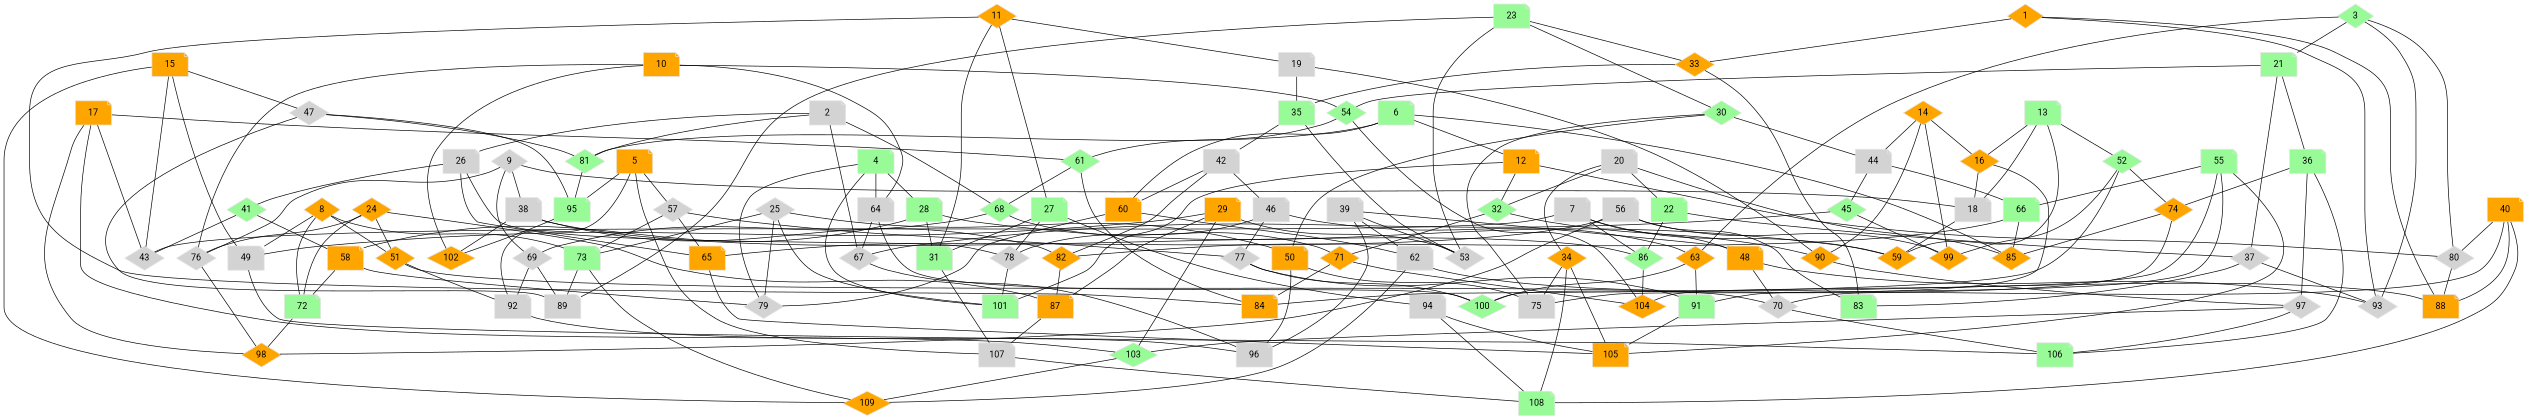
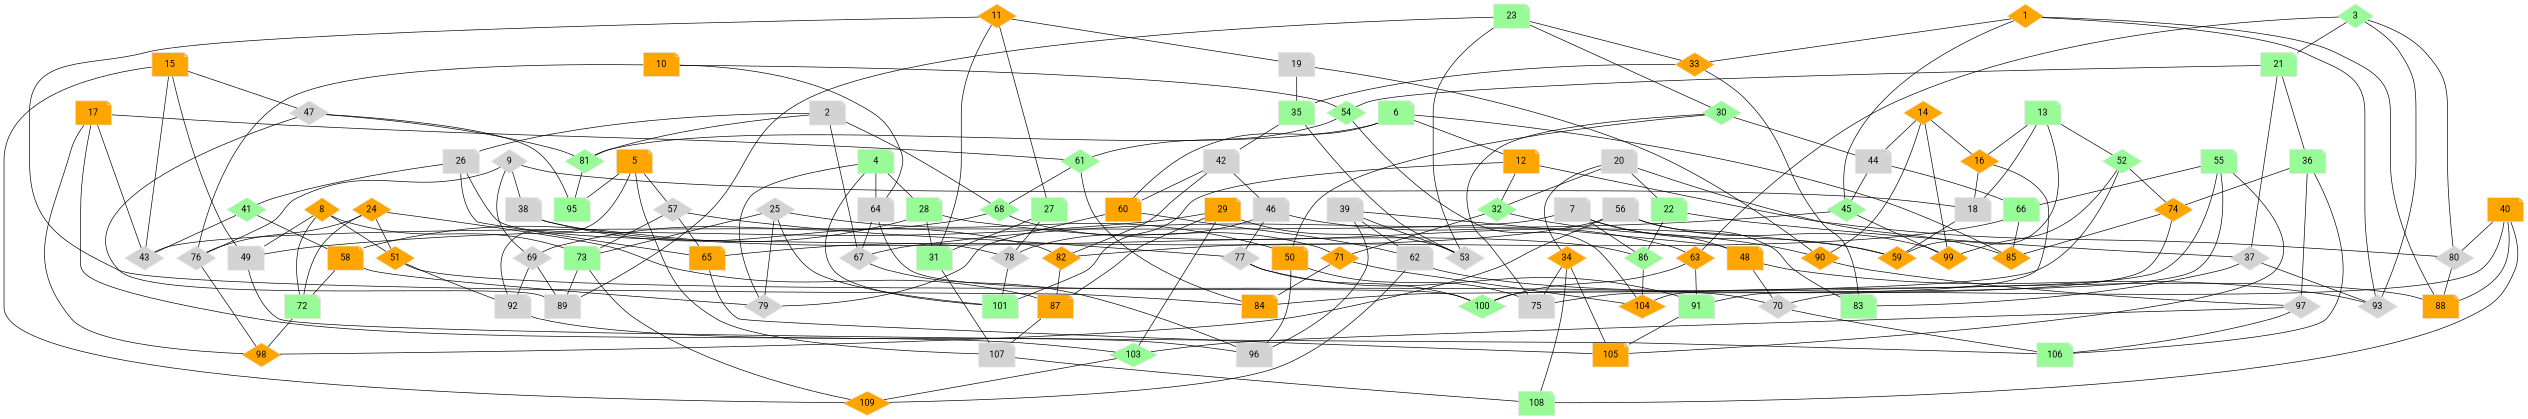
edge "1" -- "45": added
node "102": removed
node "94": removed
